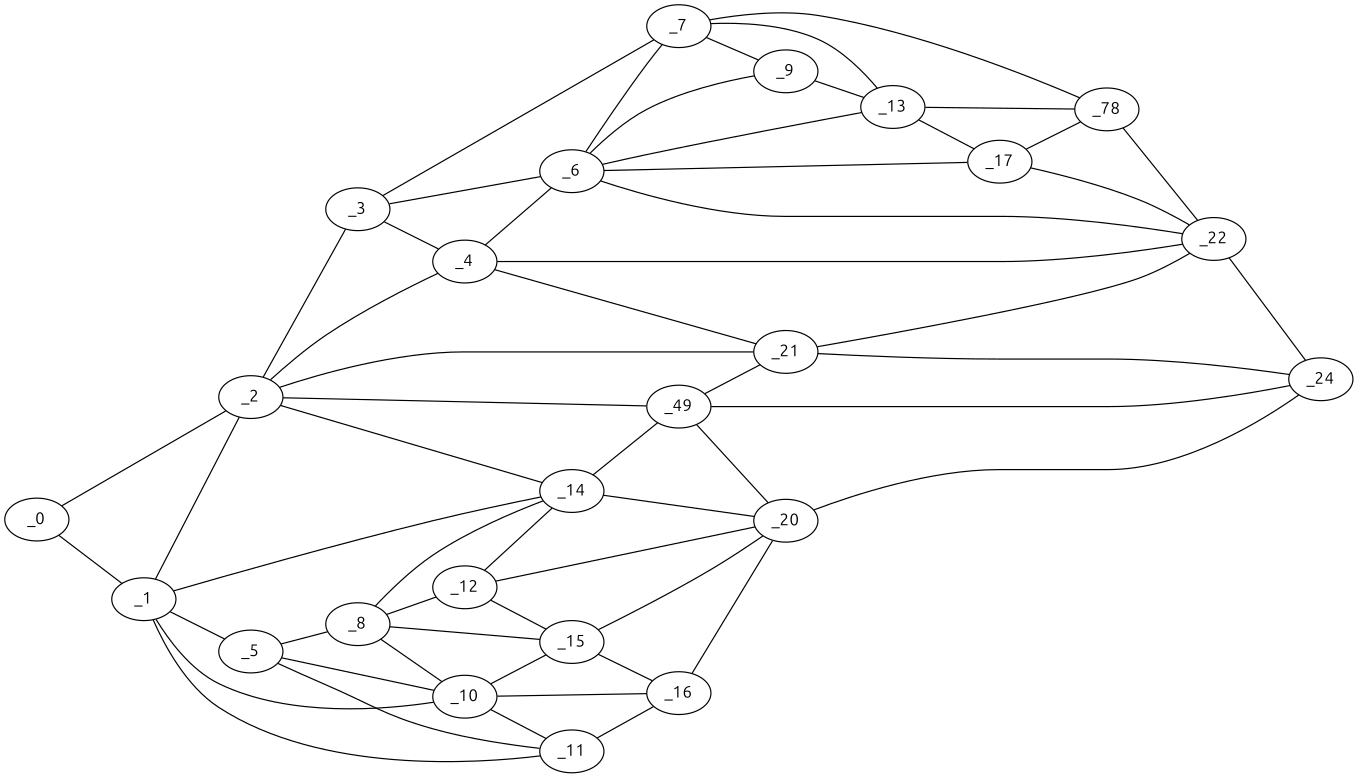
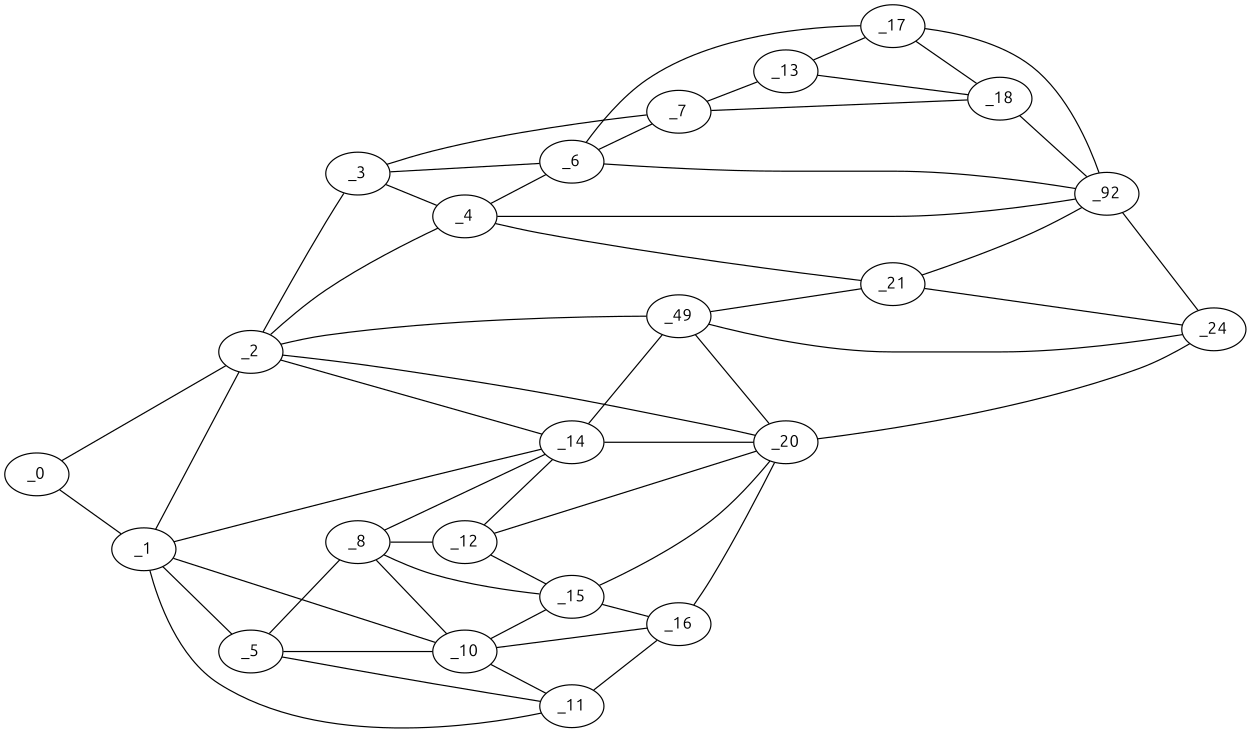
node "_9": removed
node "_78": label "_78" -> "_18"
edge "_13" -- "_6": removed
node "_22": label "_22" -> "_92"
edge "_21" -- "_2": now "_20" -- "_2"
